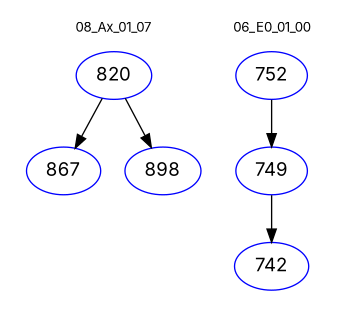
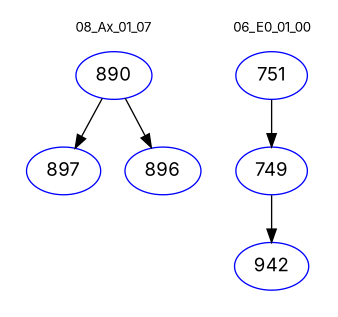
node "820": label "820" -> "890"
node "752": label "752" -> "751"
node "867": label "867" -> "897"
node "898": label "898" -> "896"
node "742": label "742" -> "942"
